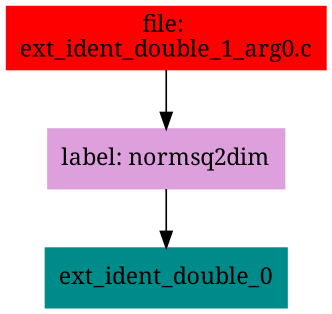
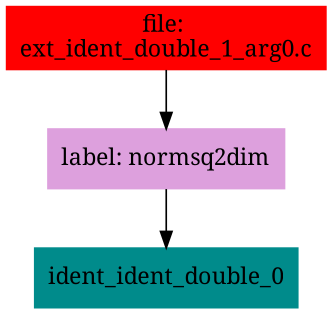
node "ext_ident_double_0": label "ext_ident_double_0" -> "ident_ident_double_0"
